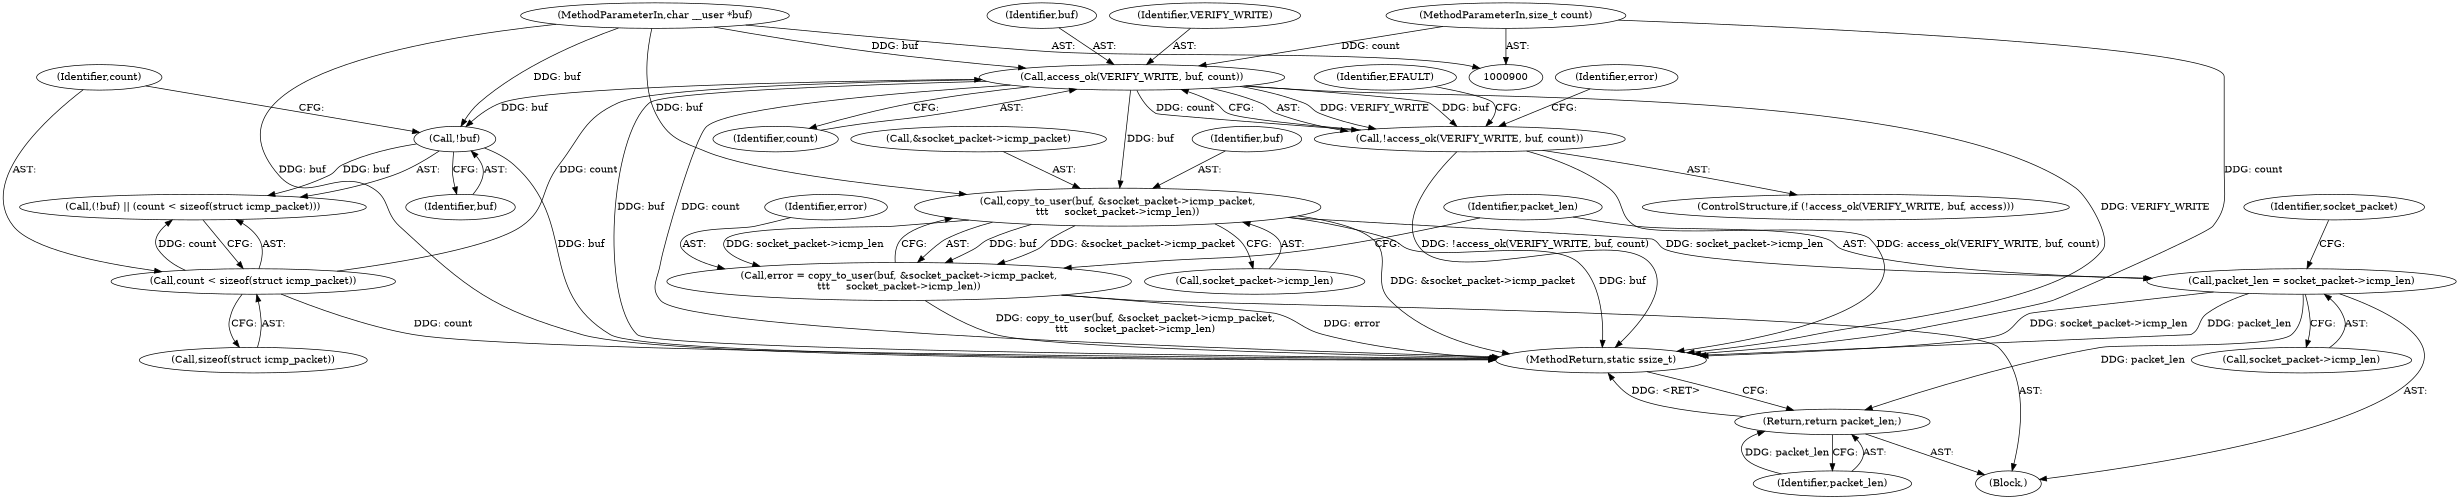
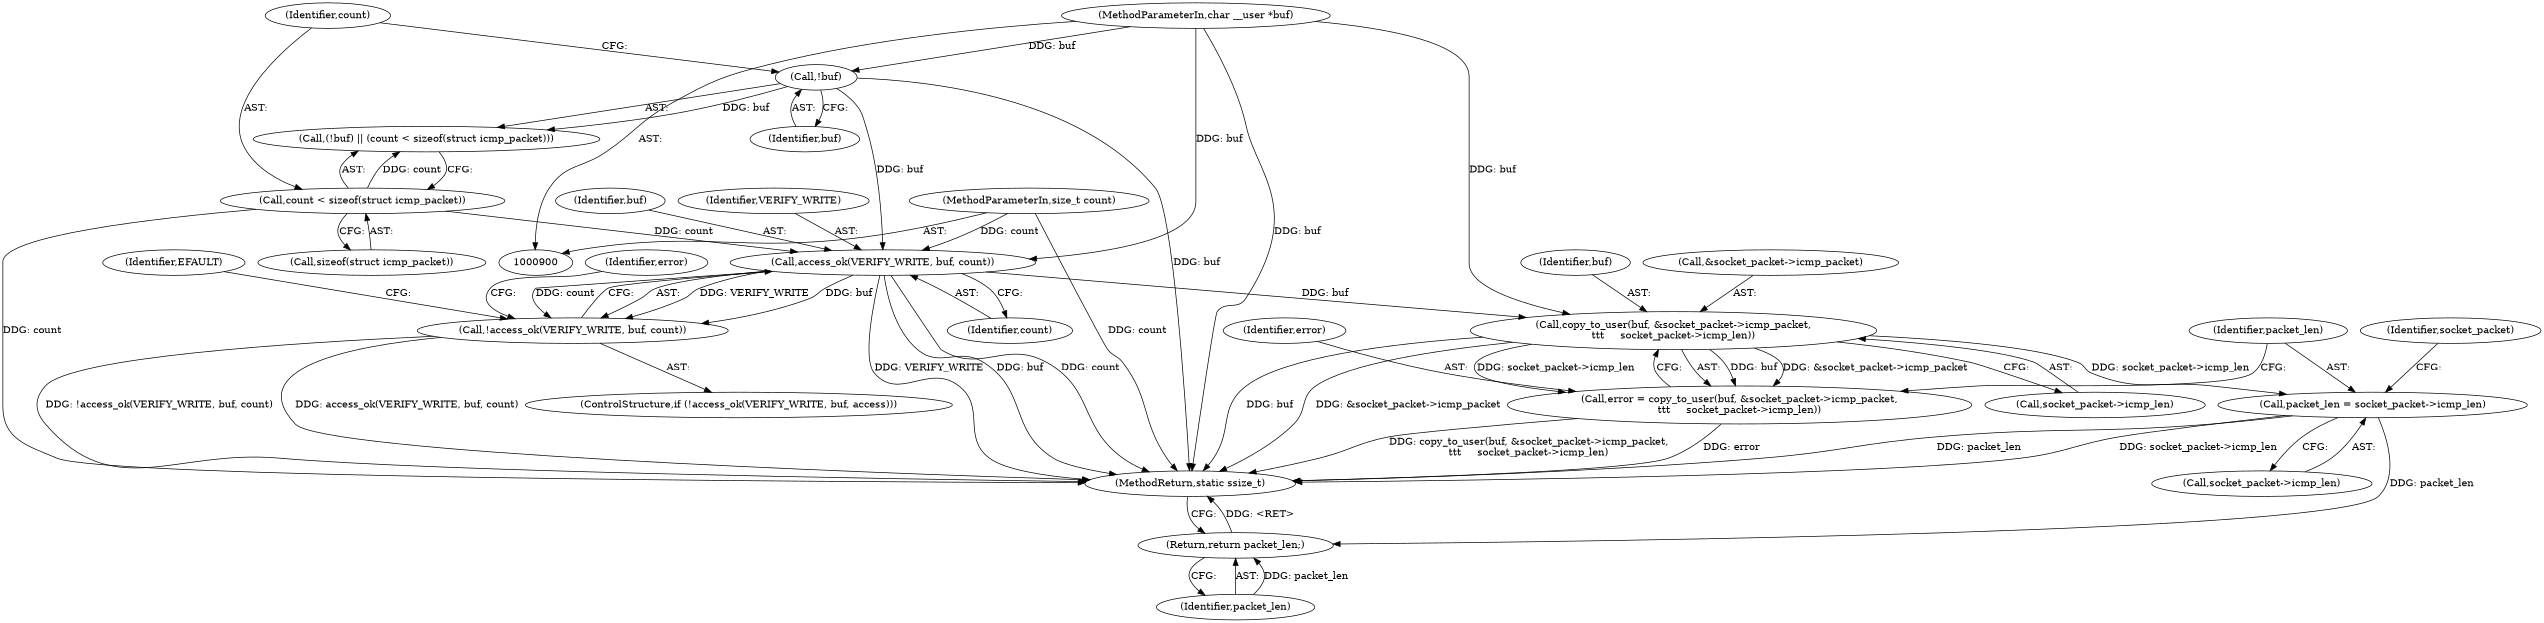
edge "(Call,access_ok(VERIFY_WRITE, buf, count))" -> "(Call,!buf)": reversed
node "(Block,)": removed
